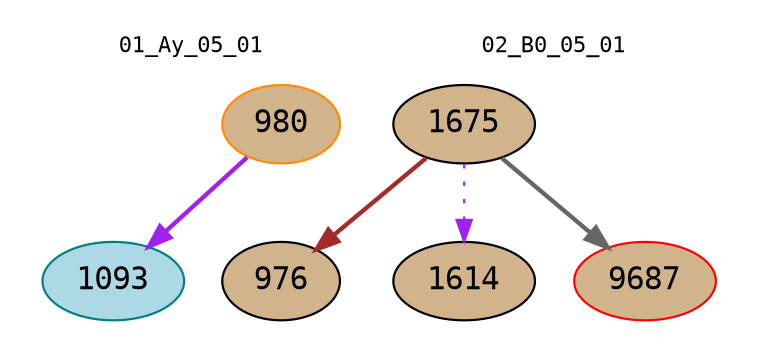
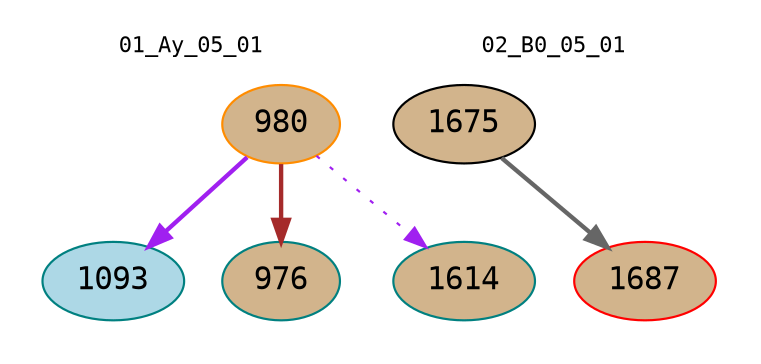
edge "1675" -> "976": now "980" -> "976"
edge "1675" -> "1614": now "980" -> "1614"
node "976": color black -> teal
node "1614": color black -> teal
node "9687": label "9687" -> "1687"
